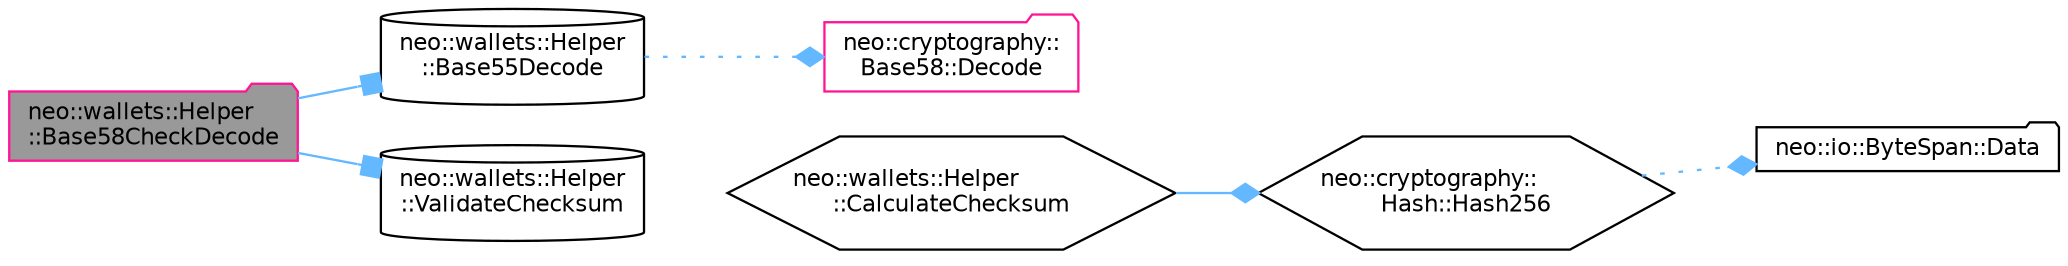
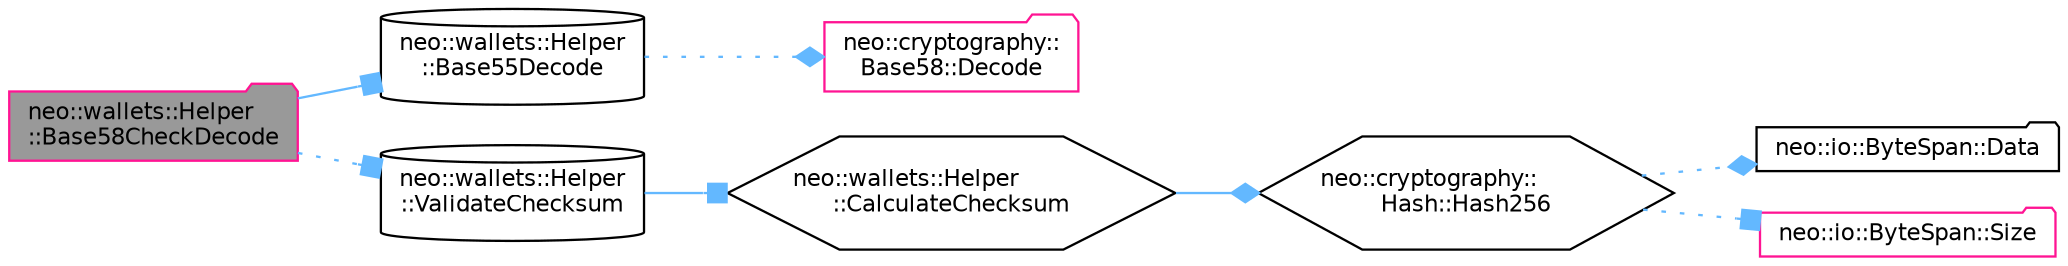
edge "neo::wallets::Helper ::Base58CheckDecode" -> "neo::wallets::Helper ::ValidateChecksum": style solid -> dotted
edge "neo::wallets::Helper ::ValidateChecksum" -> "neo::wallets::Helper ::CalculateChecksum": added
node "neo::io::ByteSpan::Size": added
